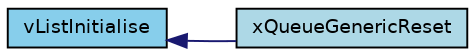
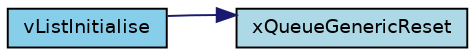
edge "xQueueGenericReset" -> "vListInitialise": reversed
